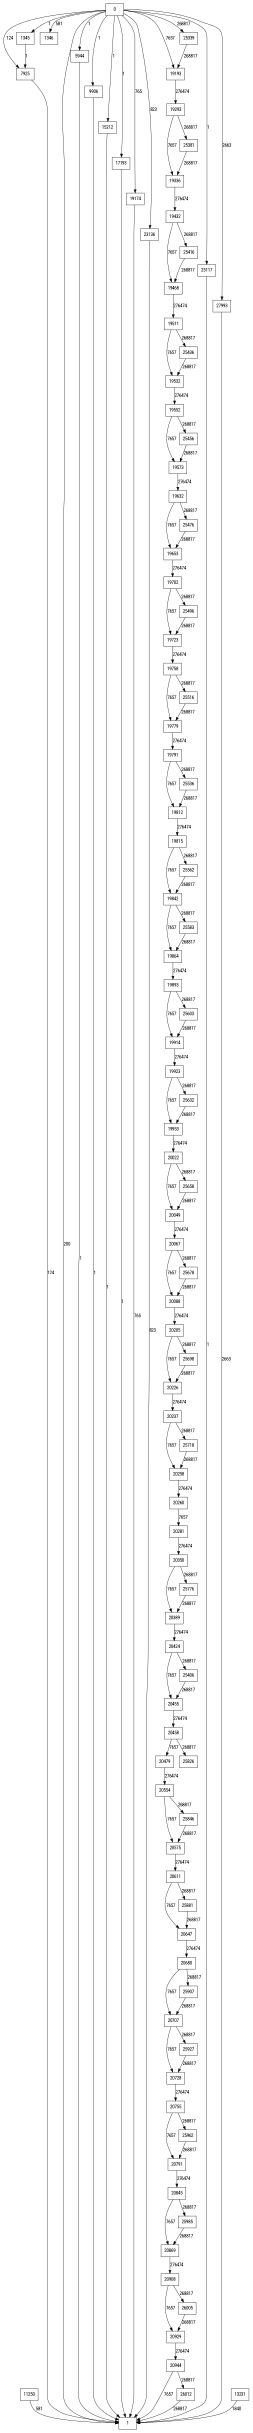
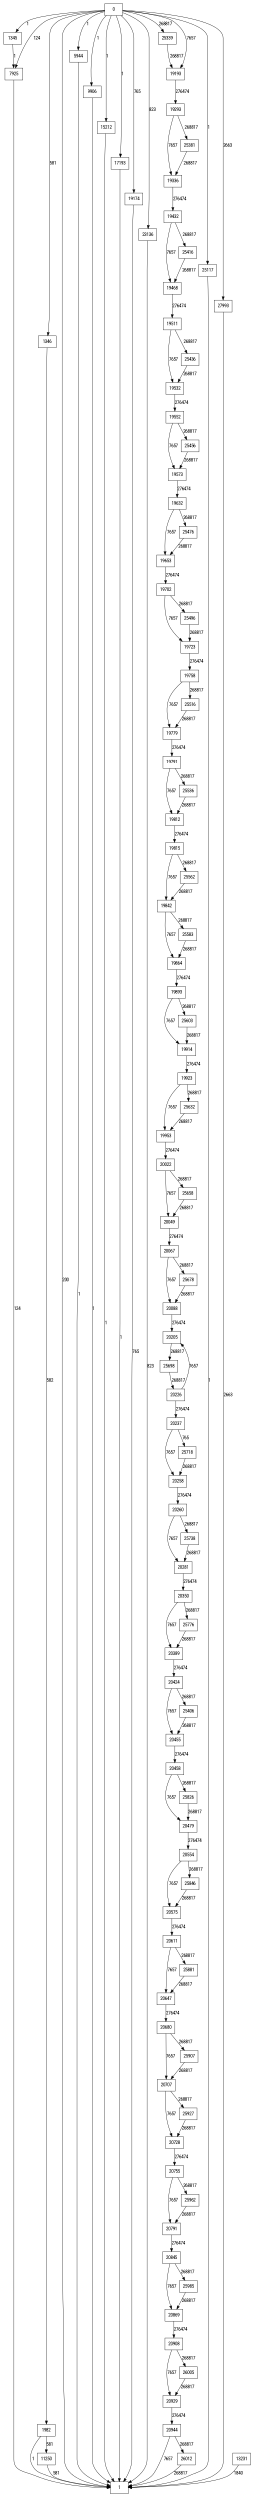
edge "20205" -> "20226": reversed
edge "20237" -> "25718": label "268817" -> "765"
node "25738": added
edge "25826" -> "20479": added, label "268817"
node "1982": added
